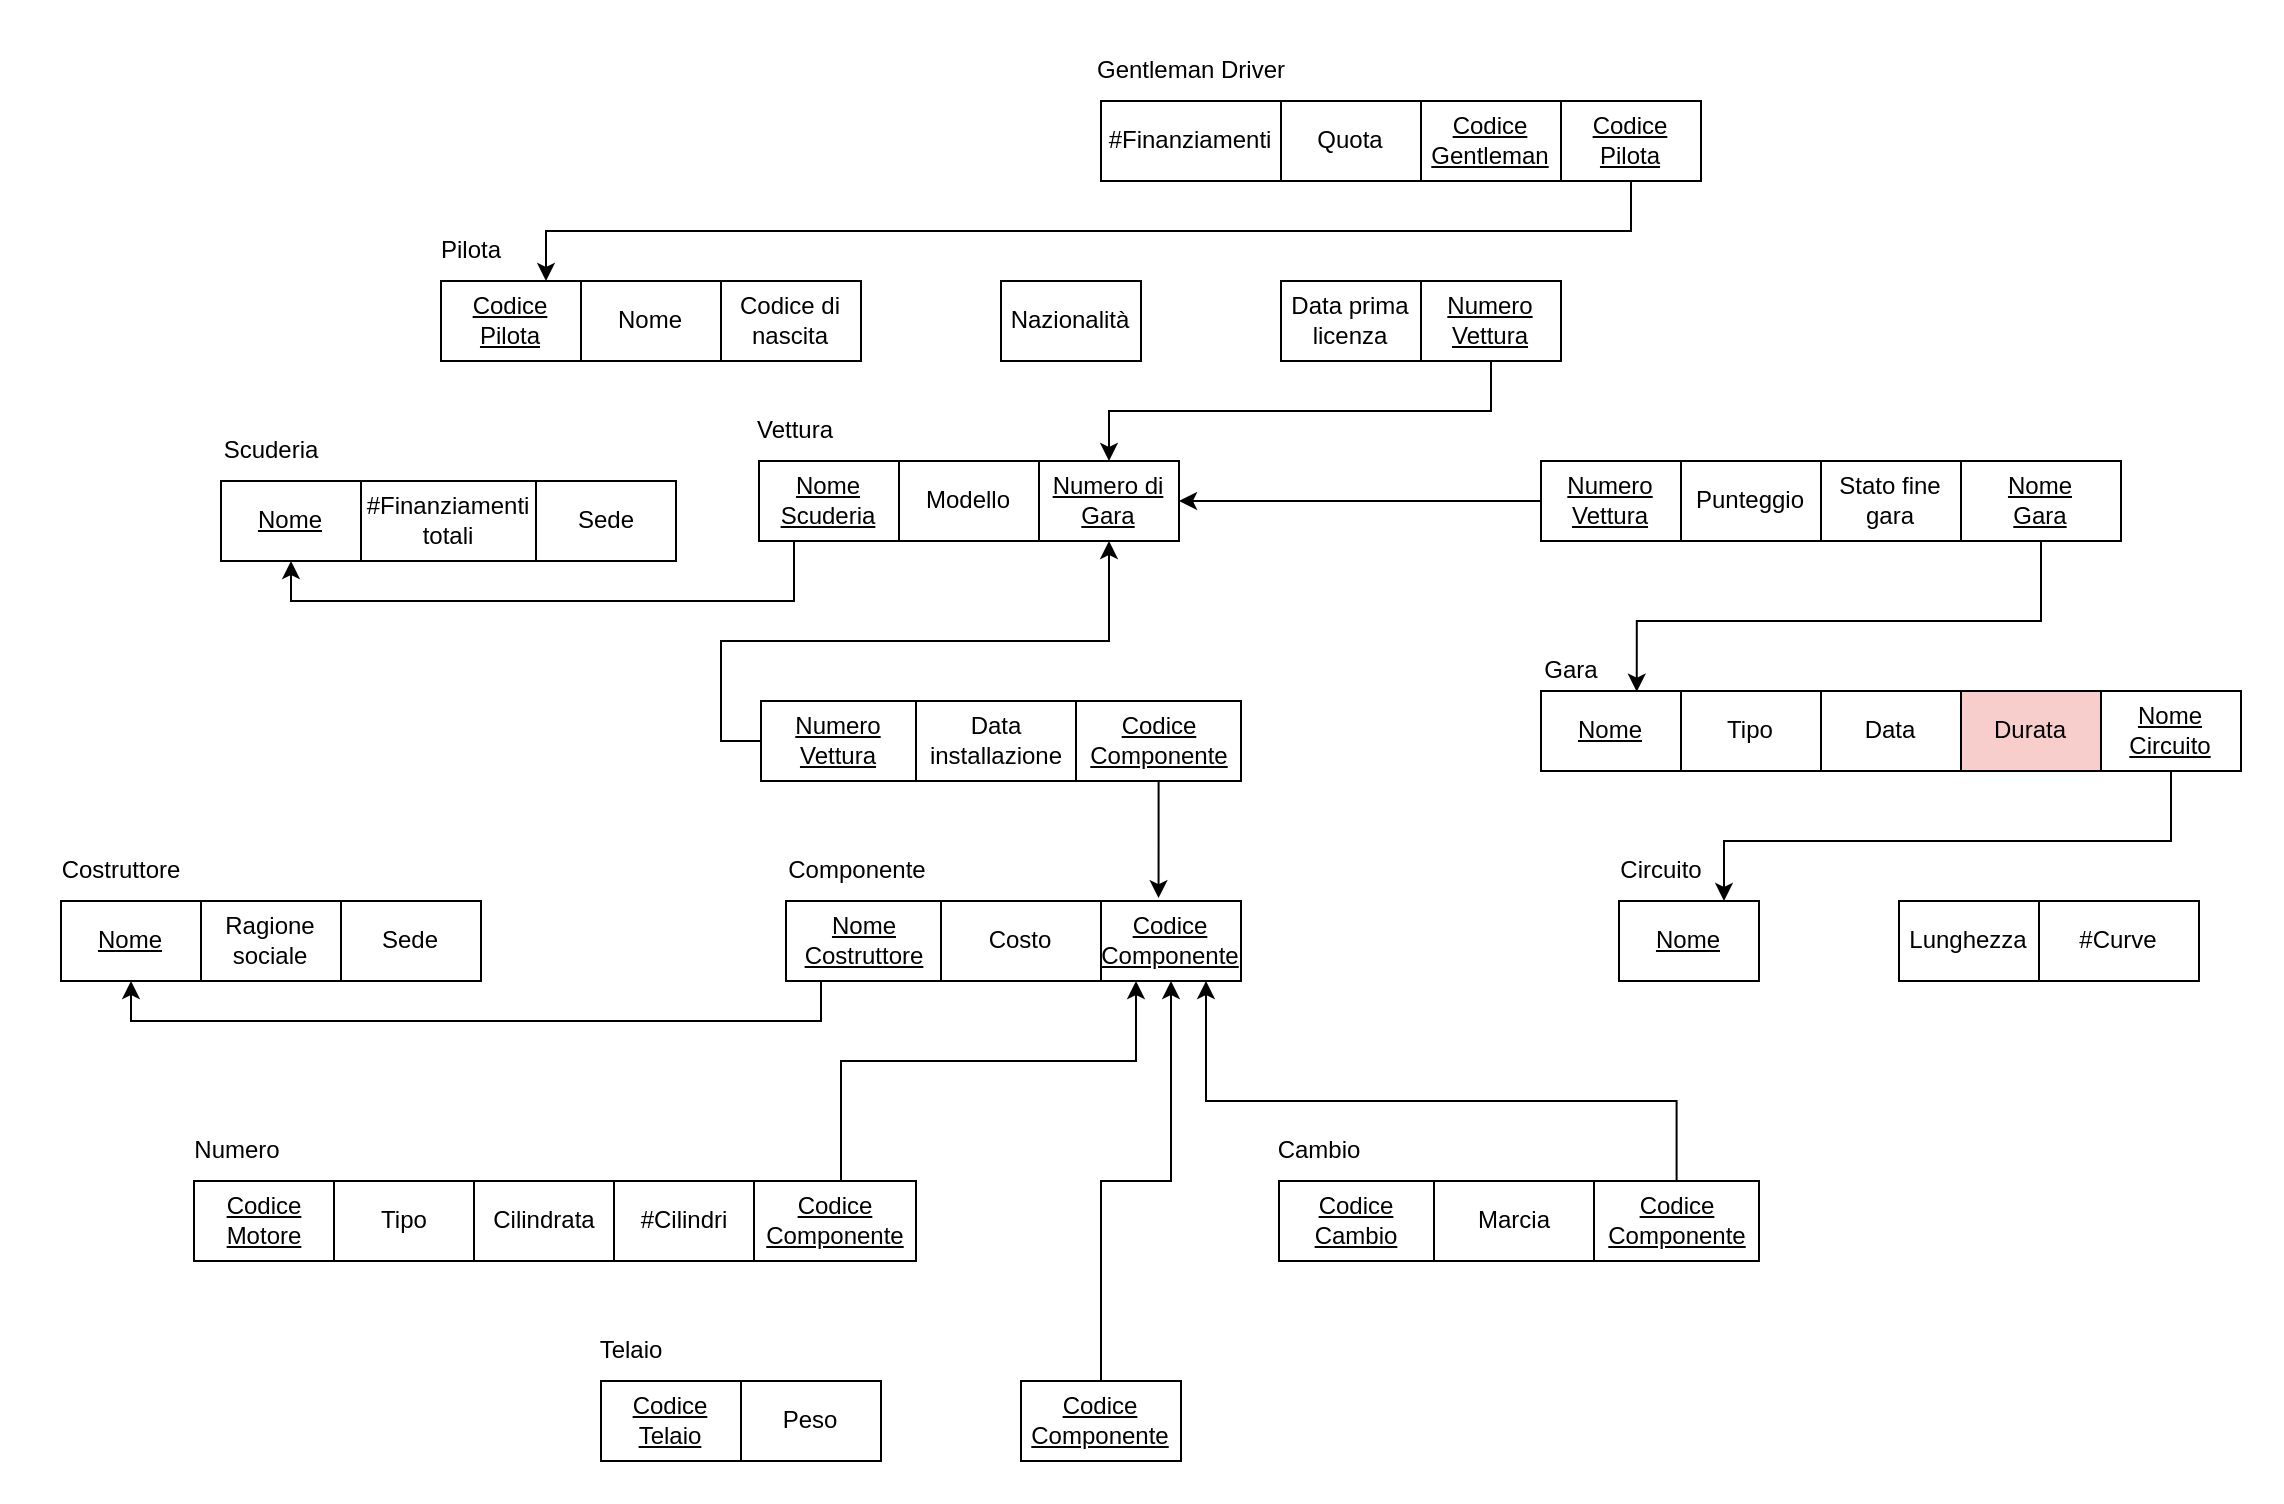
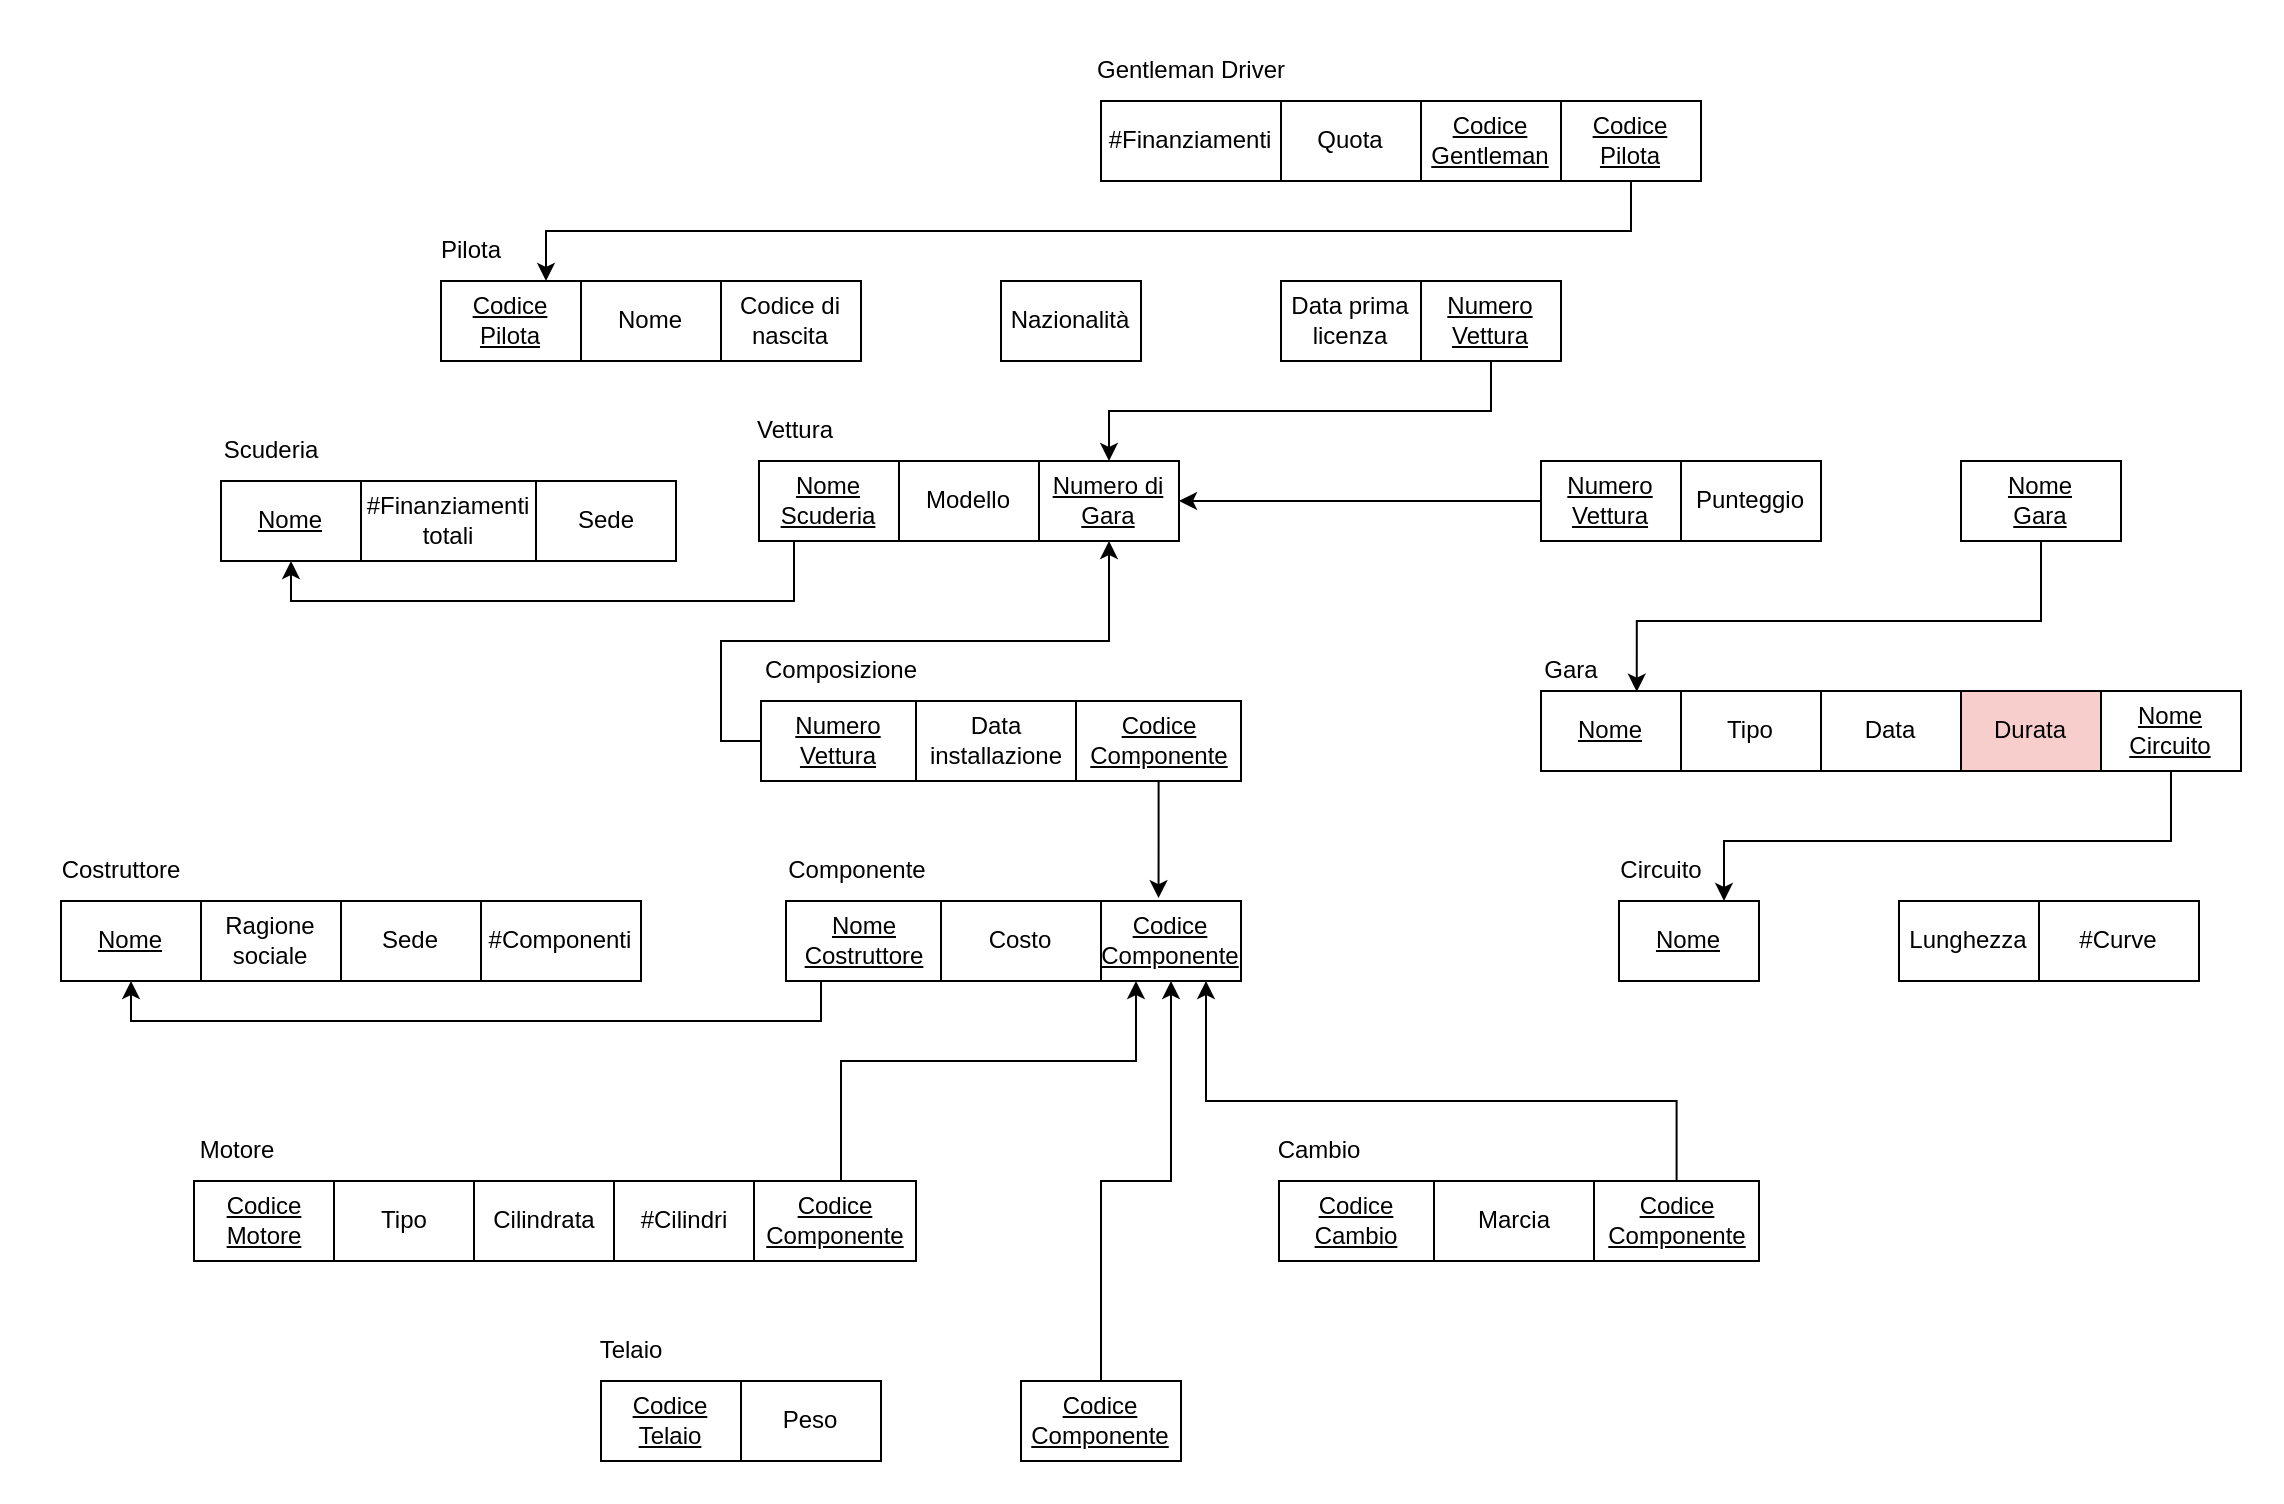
node "Stato fine gara": removed
node "Composizione": added
node "#Componenti": added
node "Numero": label "Numero" -> "Motore"
